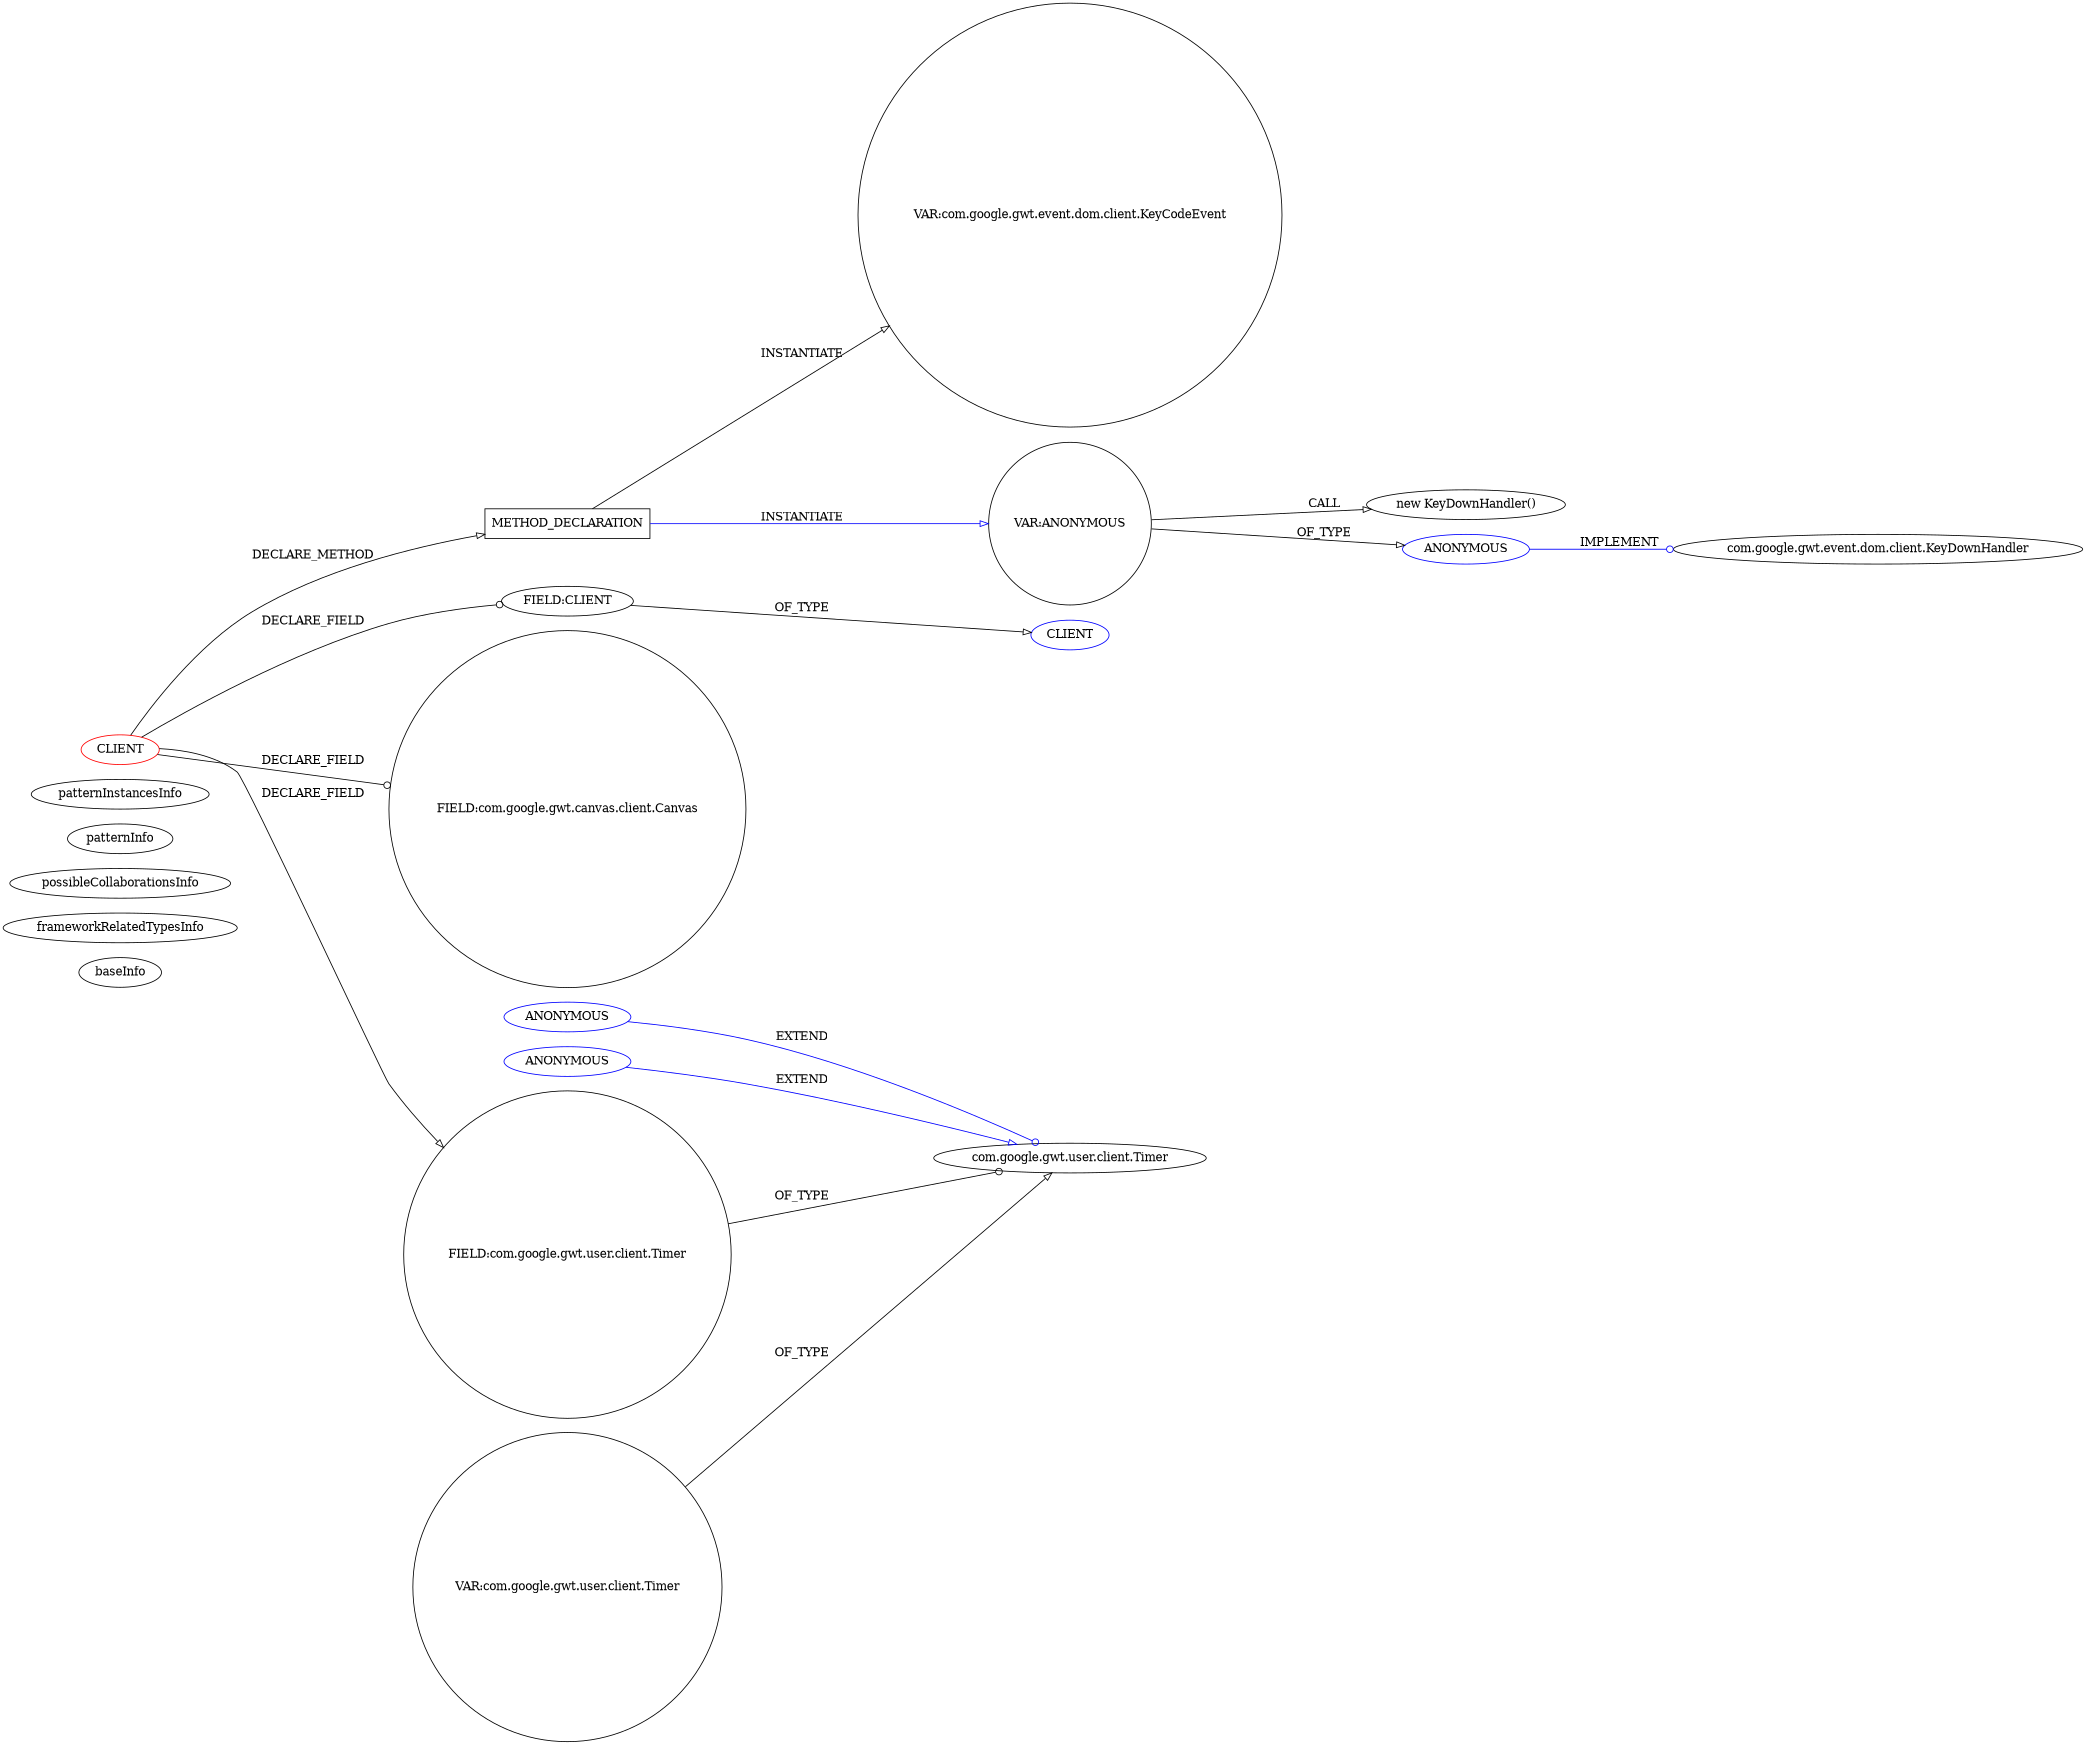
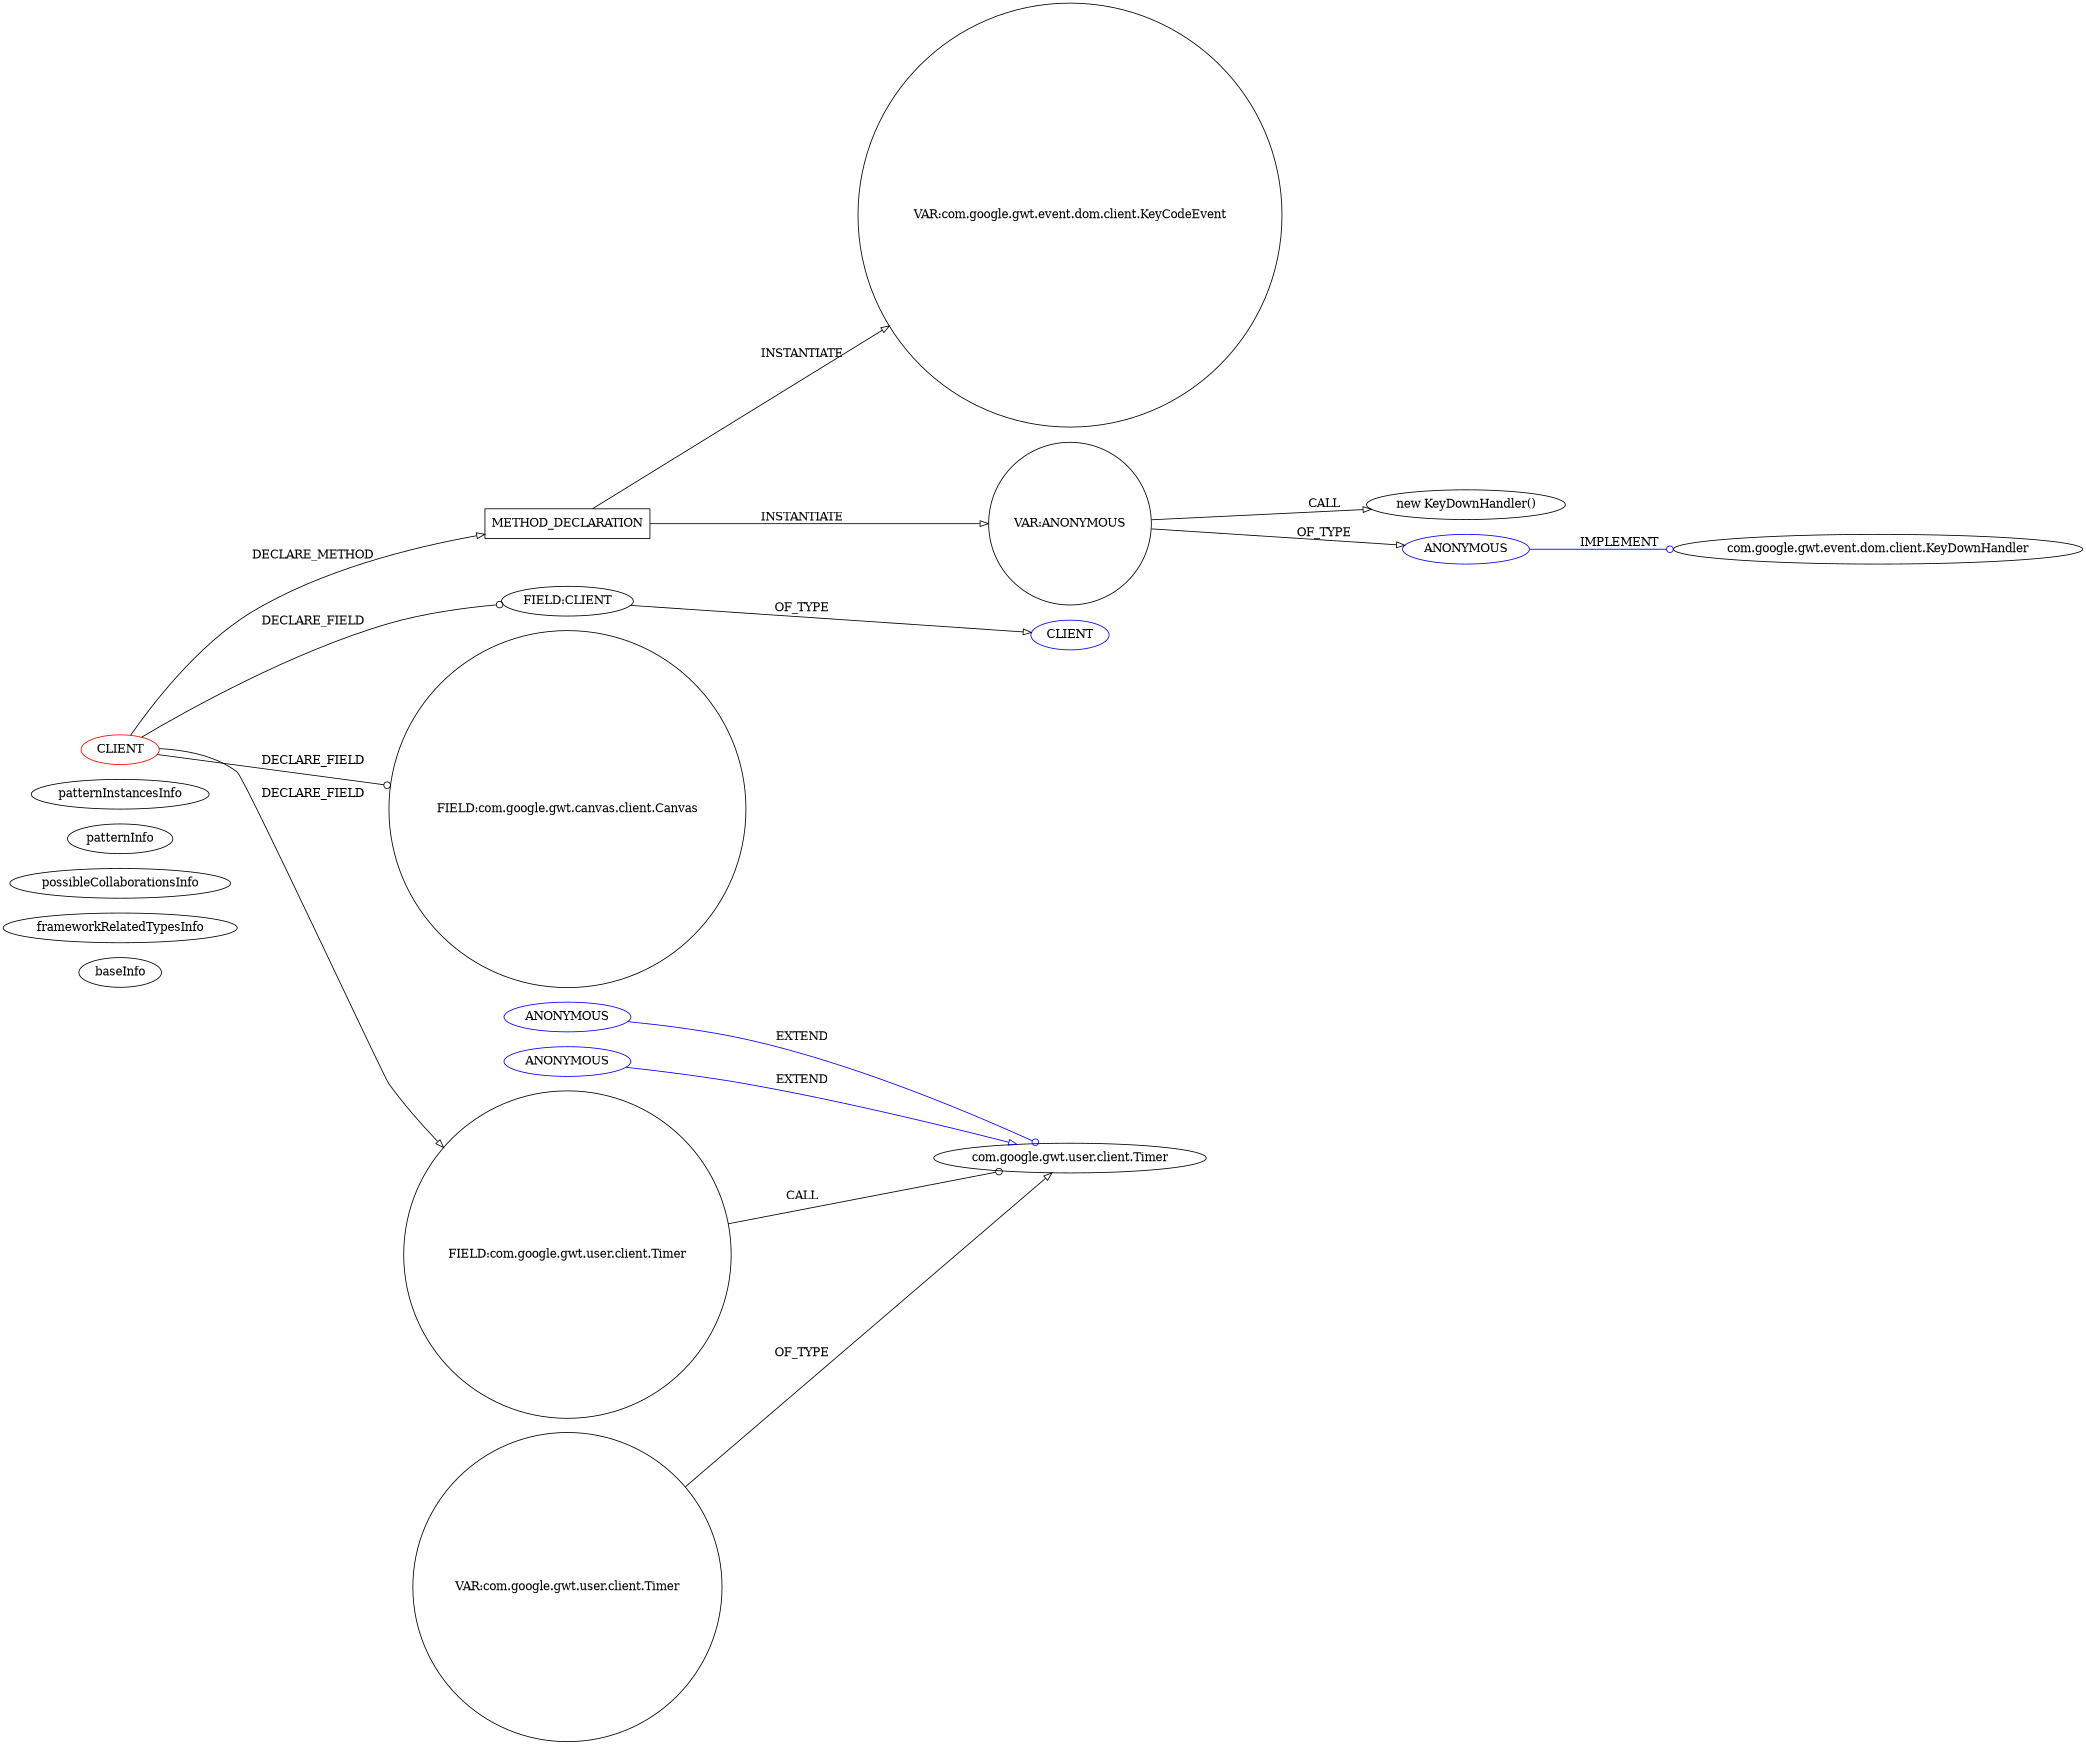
edge "METHOD_DECLARATION" -> "VAR:ANONYMOUS": color blue -> black
edge "FIELD:com.google.gwt.user.client.Timer" -> "com.google.gwt.user.client.Timer": label "OF_TYPE" -> "CALL"
